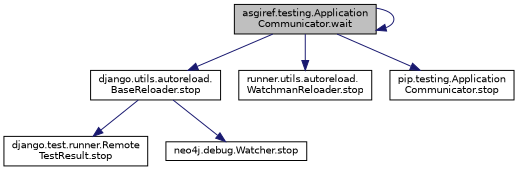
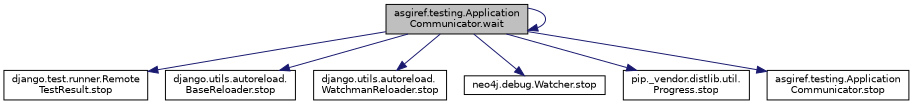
node "runner.utils.autoreload. WatchmanReloader.stop": label "runner.utils.autoreload. WatchmanReloader.stop" -> "django.utils.autoreload. WatchmanReloader.stop"
node "pip.testing.Application Communicator.stop": label "pip.testing.Application Communicator.stop" -> "asgiref.testing.Application Communicator.stop"
node "pip._vendor.distlib.util. Progress.stop": added
edge "django.utils.autoreload. BaseReloader.stop" -> "django.test.runner.Remote TestResult.stop": now "asgiref.testing.Application Communicator.wait" -> "django.test.runner.Remote TestResult.stop"
edge "django.utils.autoreload. BaseReloader.stop" -> "neo4j.debug.Watcher.stop": now "asgiref.testing.Application Communicator.wait" -> "neo4j.debug.Watcher.stop"
